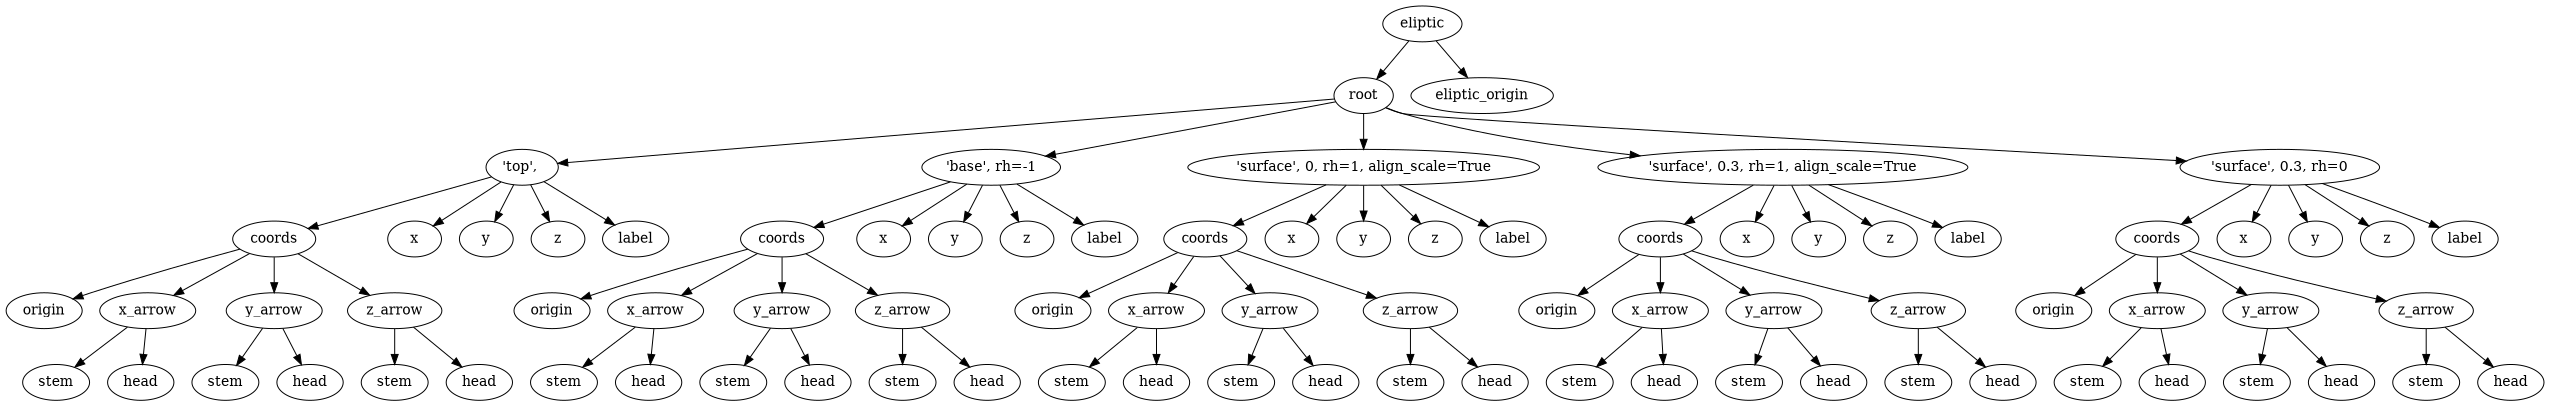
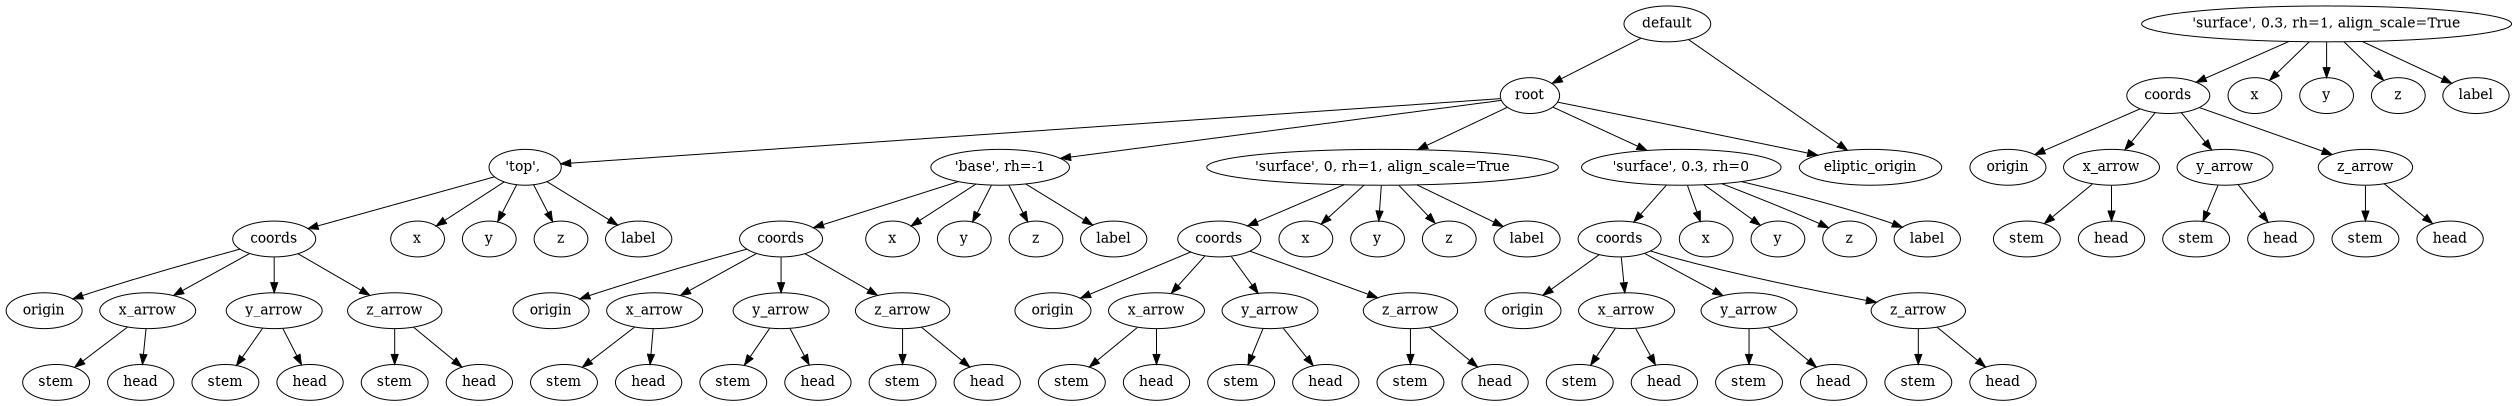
node "eliptic": label "eliptic" -> "default"
edge "root" -> "'surface', 0.3, rh=1, align_scale=True": now "root" -> "eliptic_origin"
